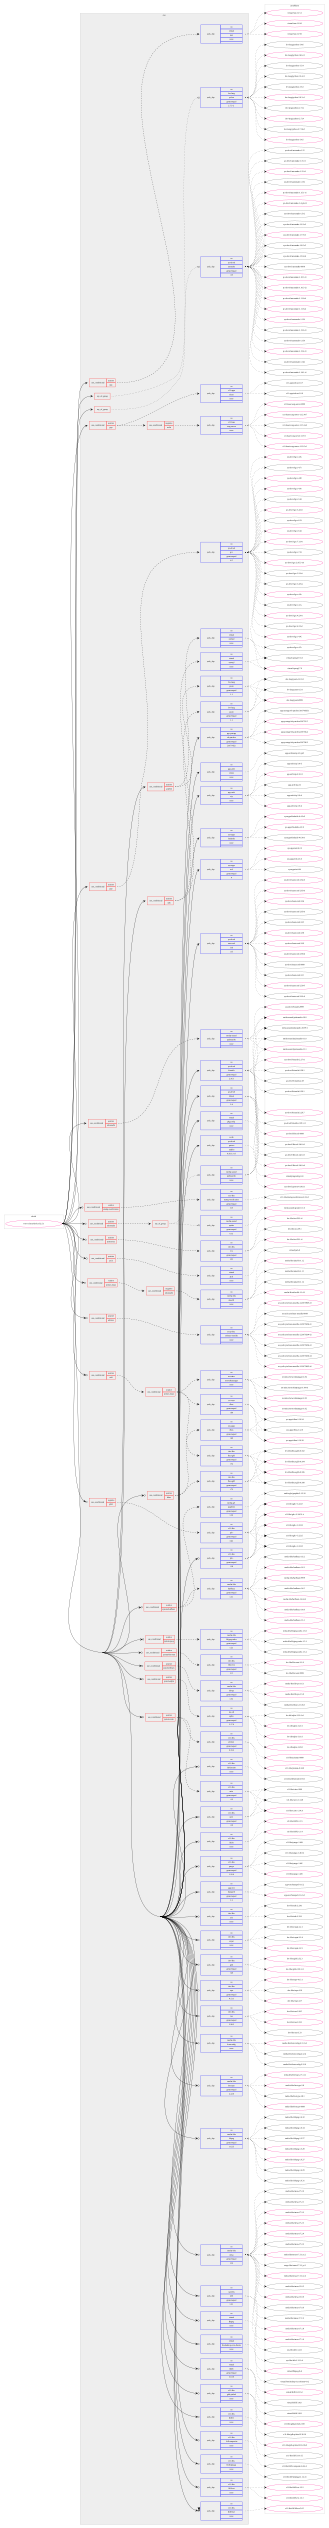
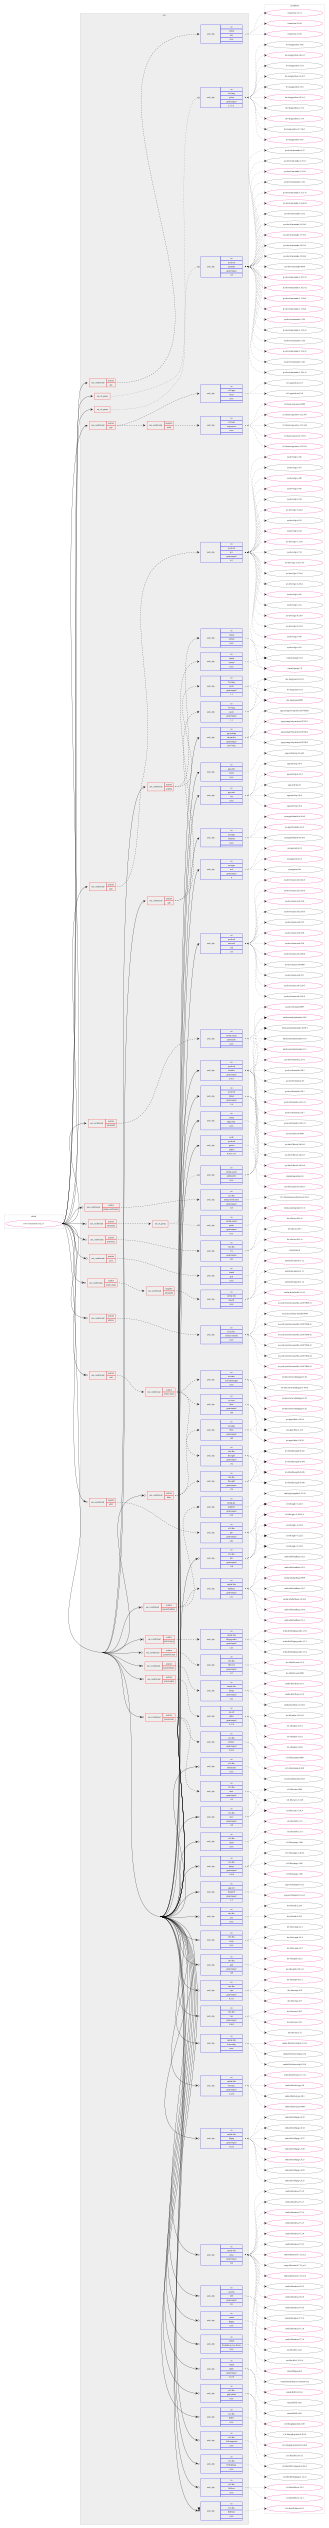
node "sys-devel/binutils-2.25.1-r1": added
